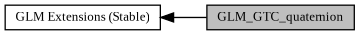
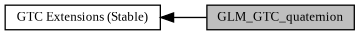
node "GLM Extensions (Stable)": label "GLM Extensions (Stable)" -> "GTC Extensions (Stable)"
